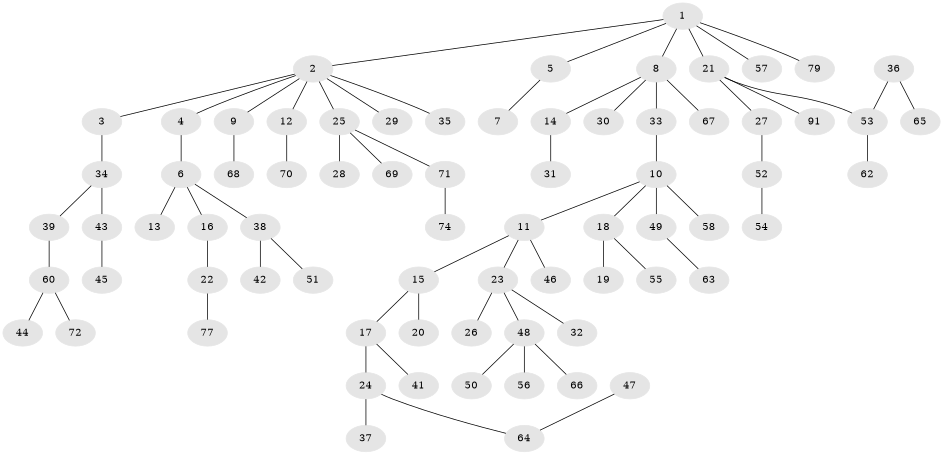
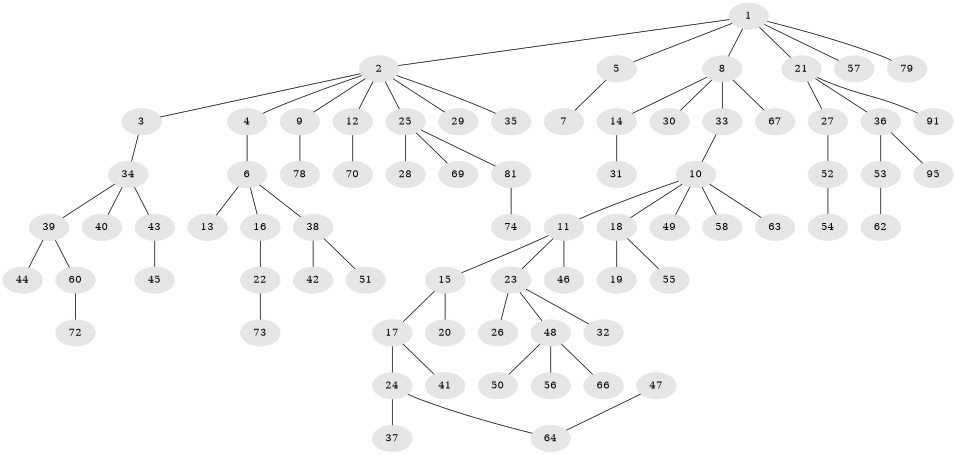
edge "21" -- "53": now "21" -- "36"
node "65": label "65" -> "95"
node "68": label "68" -> "78"
node "71": label "71" -> "81"
node "40": added
edge "49" -- "63": now "10" -- "63"
edge "60" -- "44": now "39" -- "44"
node "77": label "77" -> "73"
